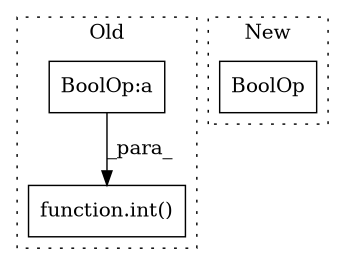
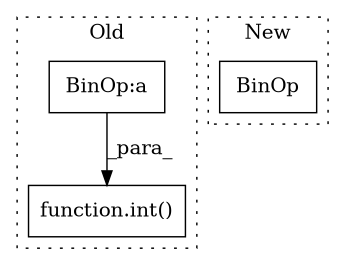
node "BoolOp:a": label "BoolOp:a" -> "BinOp:a"
node "BoolOp": label "BoolOp" -> "BinOp"
